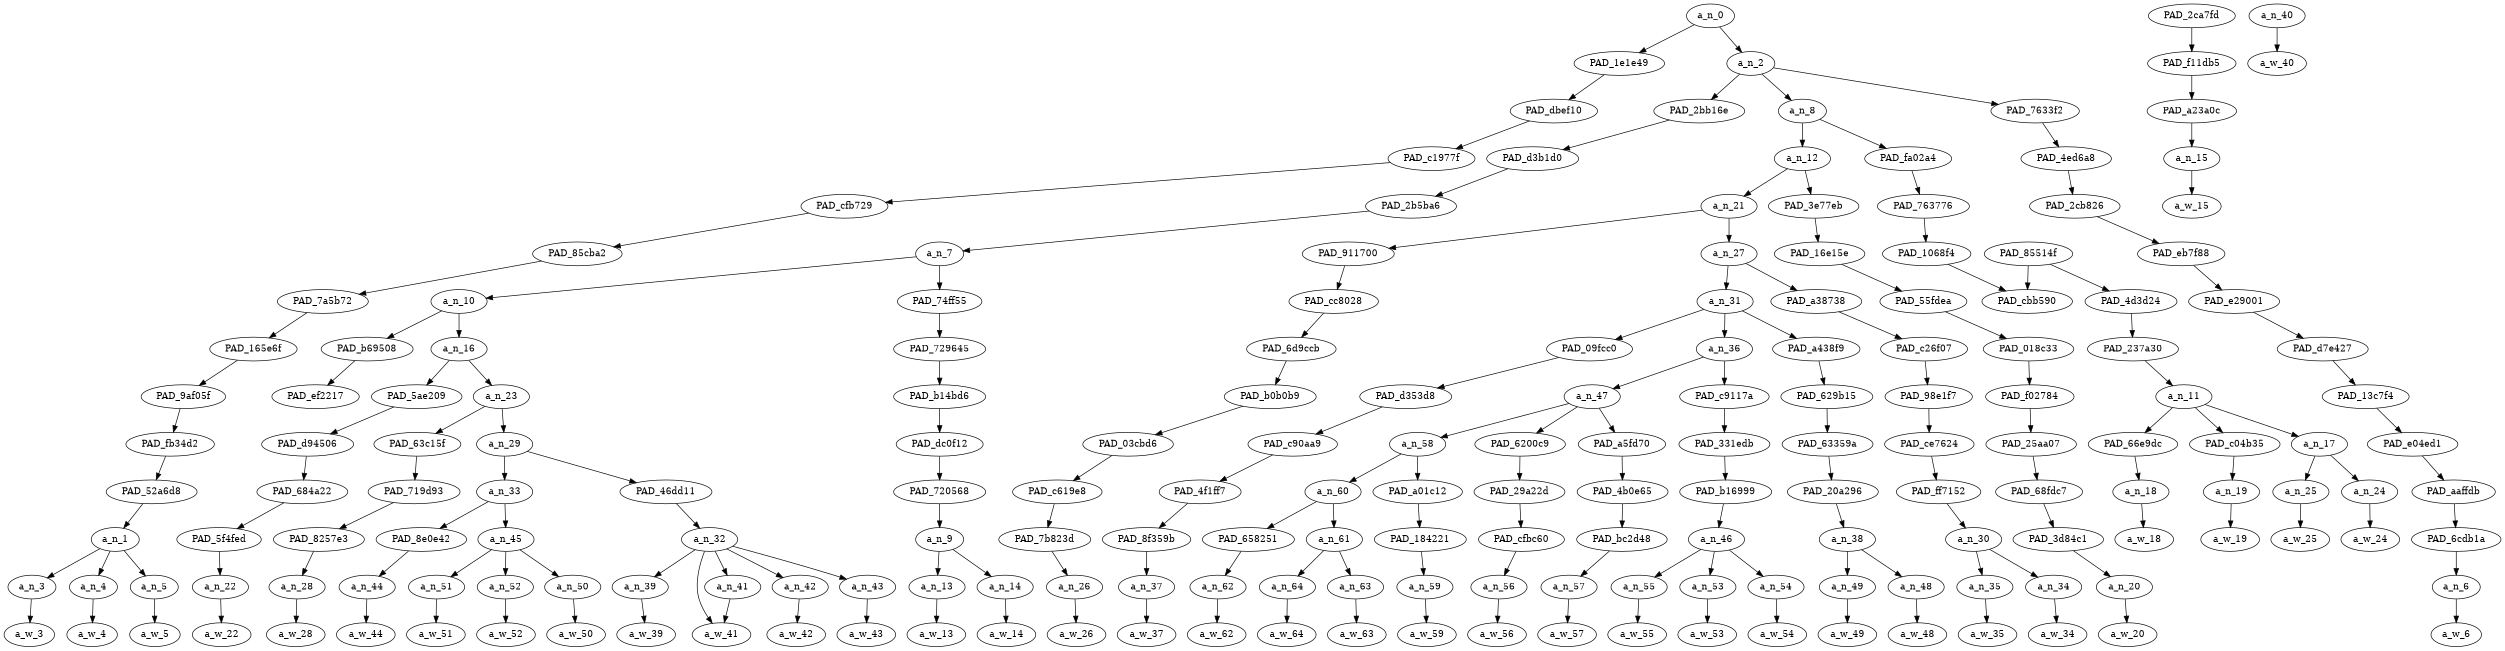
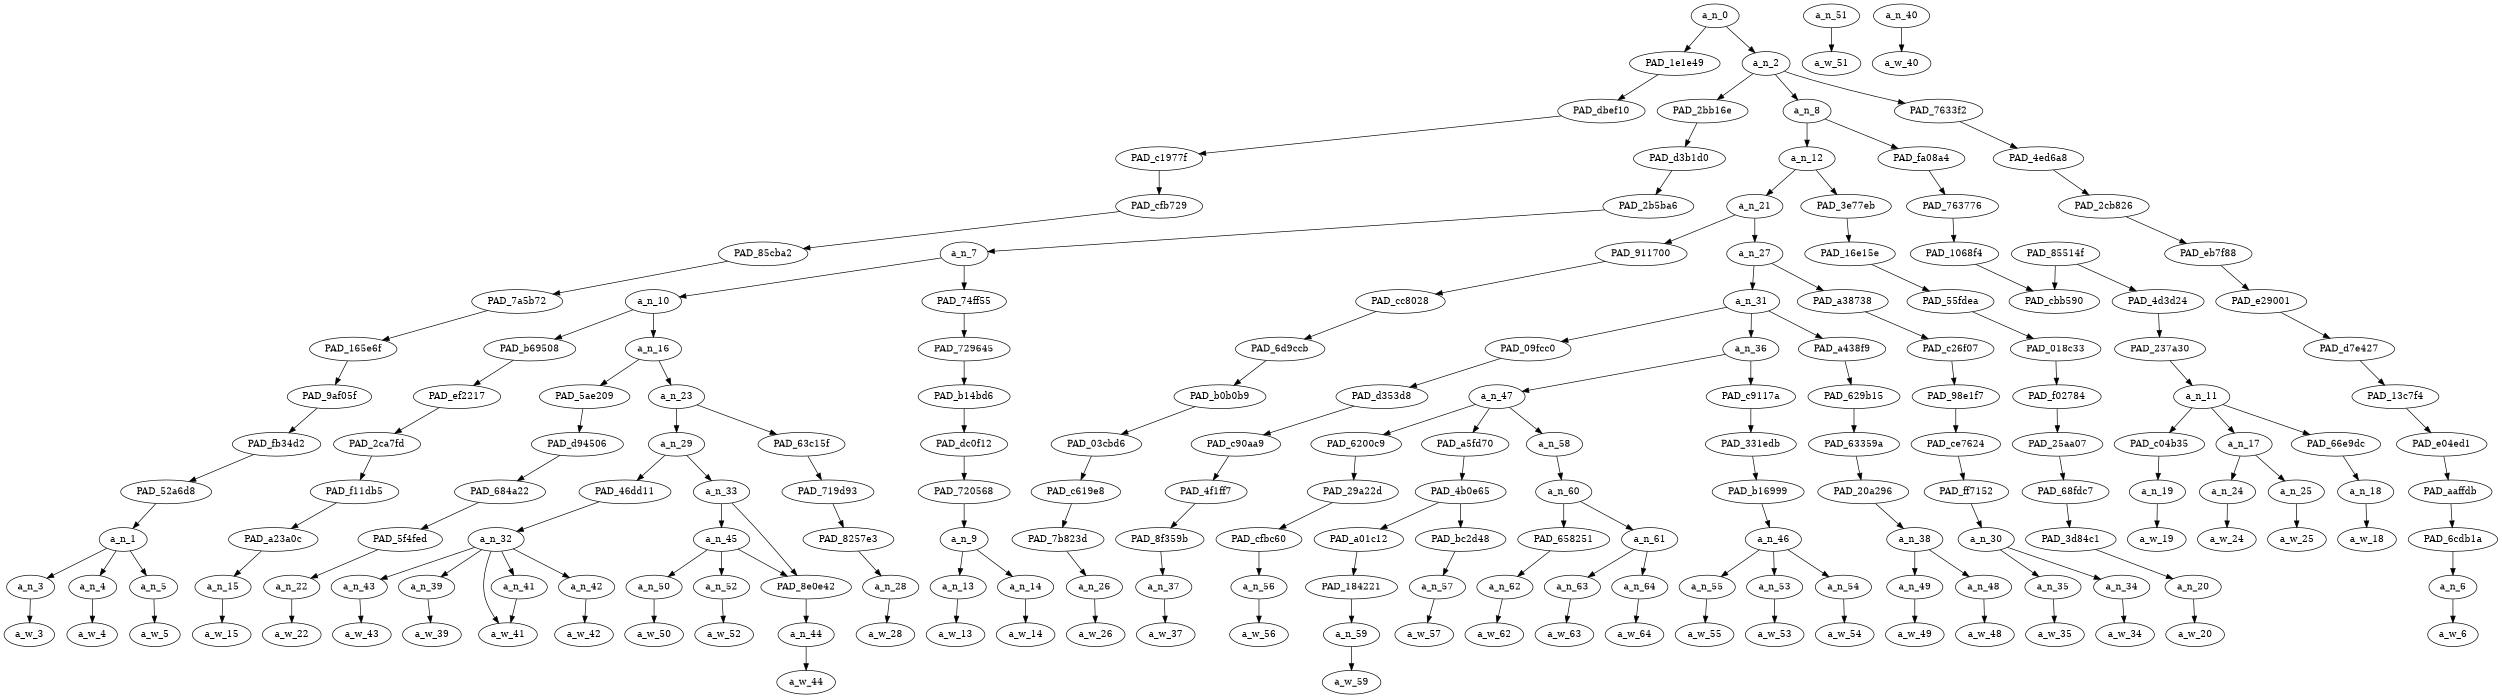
node "PAD_fa02a4": label "PAD_fa02a4" -> "PAD_fa08a4"
edge "PAD_ef2217" -> "PAD_2ca7fd": added
edge "a_n_58" -> "PAD_a01c12": now "PAD_4b0e65" -> "PAD_a01c12"
edge "a_n_45" -> "a_n_51": now "a_n_45" -> "PAD_8e0e42"
